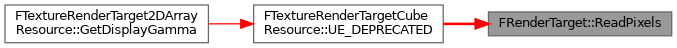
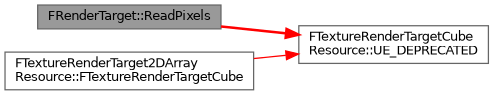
node "FTextureRenderTarget2DArray Resource::GetDisplayGamma": label "FTextureRenderTarget2DArray Resource::GetDisplayGamma" -> "FTextureRenderTarget2DArray Resource::FTextureRenderTargetCube"
edge "FTextureRenderTargetCube Resource::UE_DEPRECATED" -> "FRenderTarget::ReadPixels": reversed
